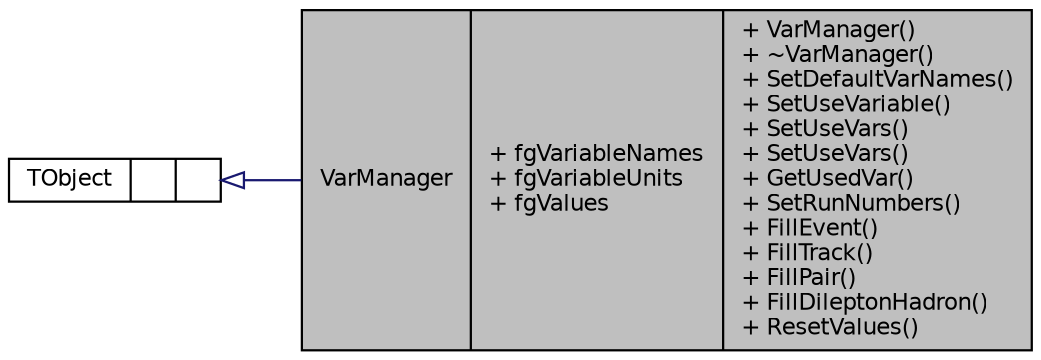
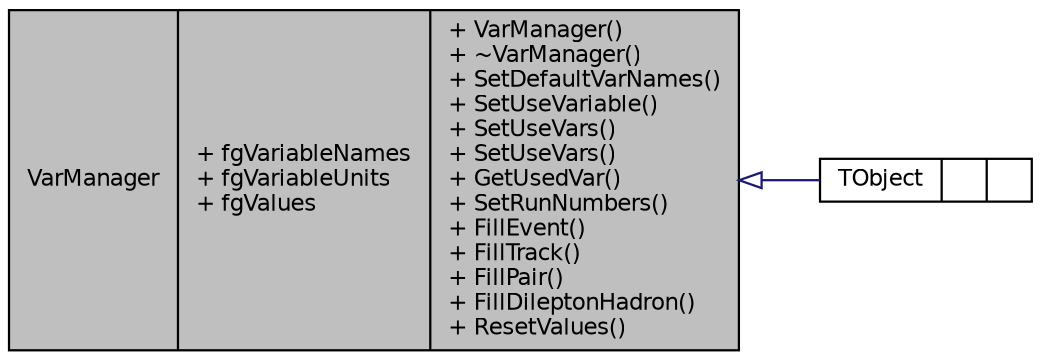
edge "VarManager" -> "TObject": reversed
